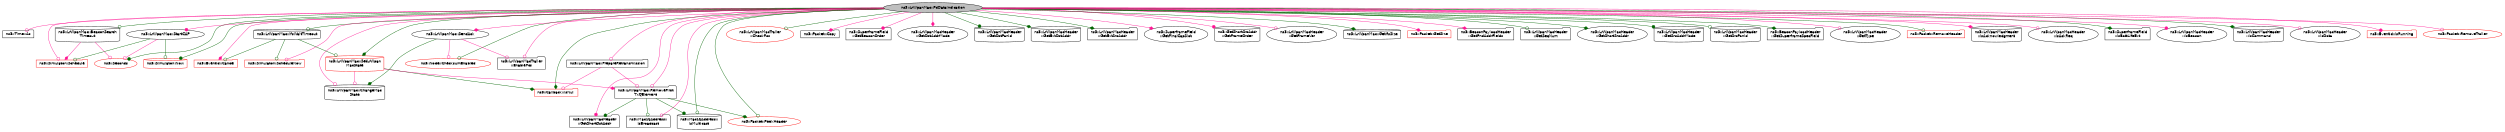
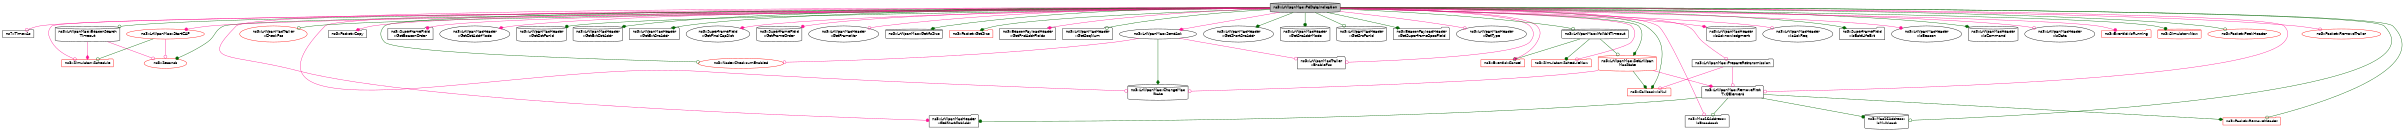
node "ns3::LrWpanMac::PdDataIndication": shape ellipse -> cylinder
edge "ns3::LrWpanMac::PdDataIndication" -> "ns3::Packet::GetSize": color deeppink -> darkgreen
node "ns3::Time::As": label "ns3::Time::As" -> "ns7::Time::As"
node "ns3::LrWpanMac::StartCAP": color black -> red
node "ns3::GetShortSrcAddr ::GetFrameOrder": label "ns3::GetShortSrcAddr ::GetFrameOrder" -> "ns3::SuperframeField ::GetFrameOrder"
edge "ns3::LrWpanMac::StartCAP" -> "ns3::Simulator::Now": removed
edge "ns3::LrWpanMac::IfsWaitTimeout" -> "ns3::Simulator::ScheduleNow": arrowhead odot -> dot
edge "ns3::LrWpanMac::RemoveFirst TxQElement" -> "ns3::Packet::PeekHeader": now "ns3::LrWpanMac::RemoveFirst TxQElement" -> "ns3::Packet::RemoveHeader"
